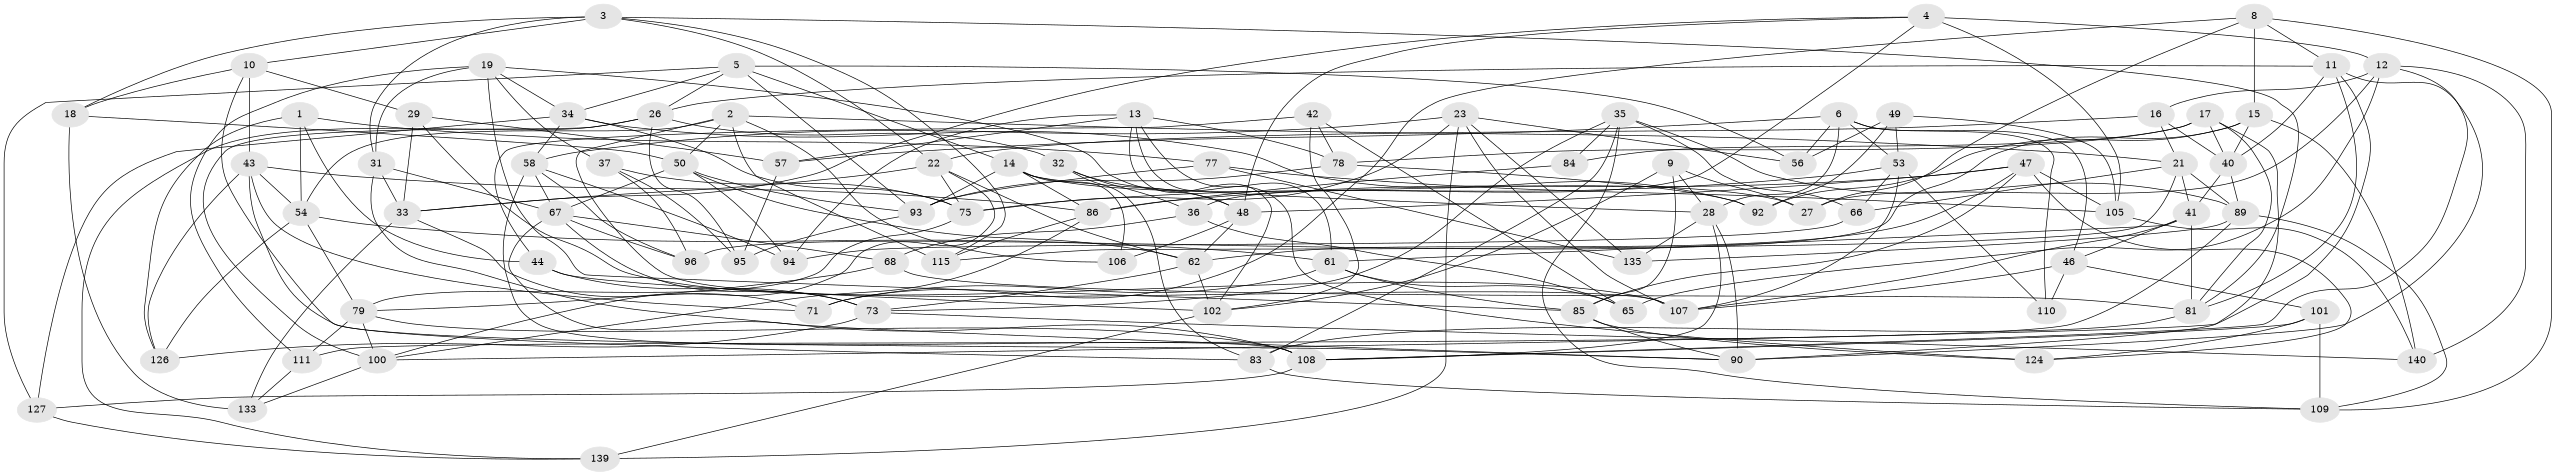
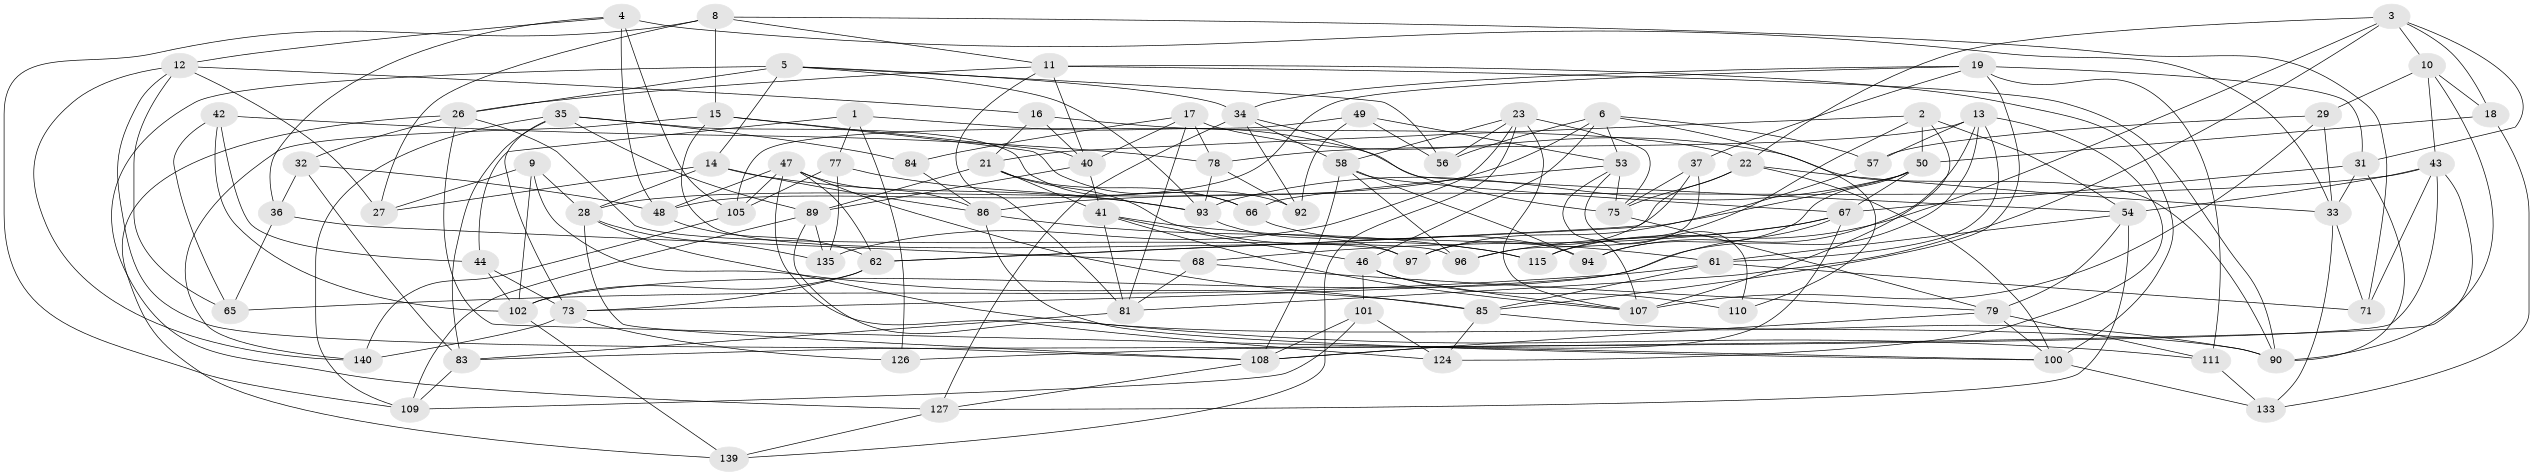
node "95": label "95" -> "97"
node "106": removed
edge "54" -- "126": now "54" -- "127"
